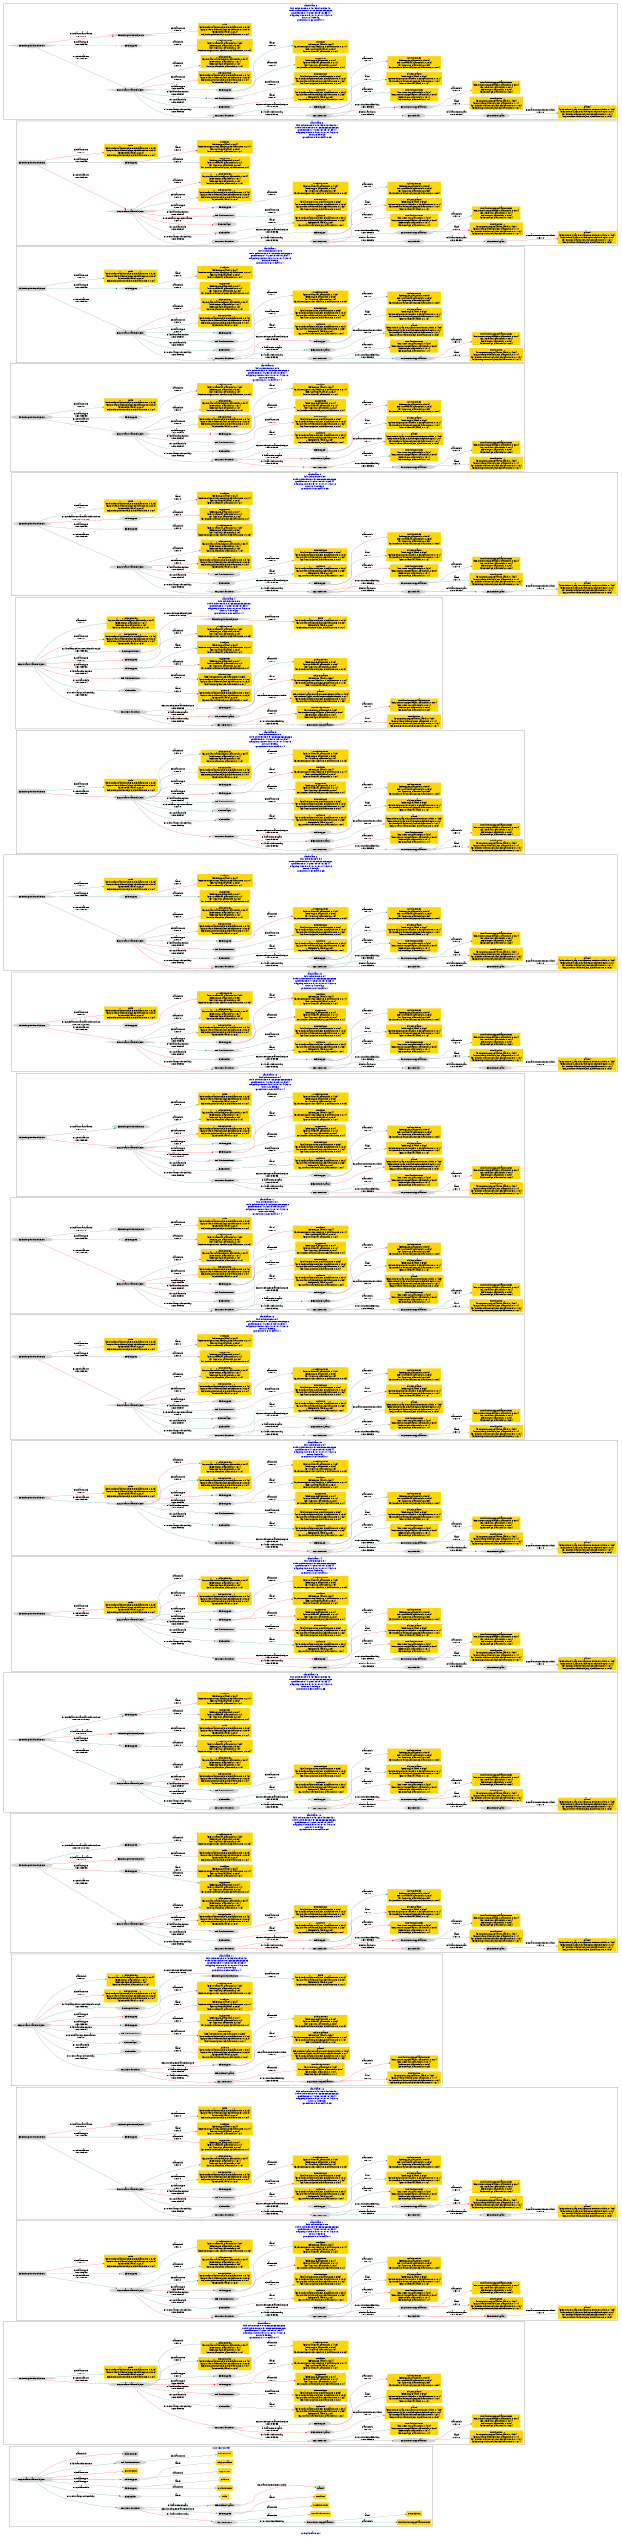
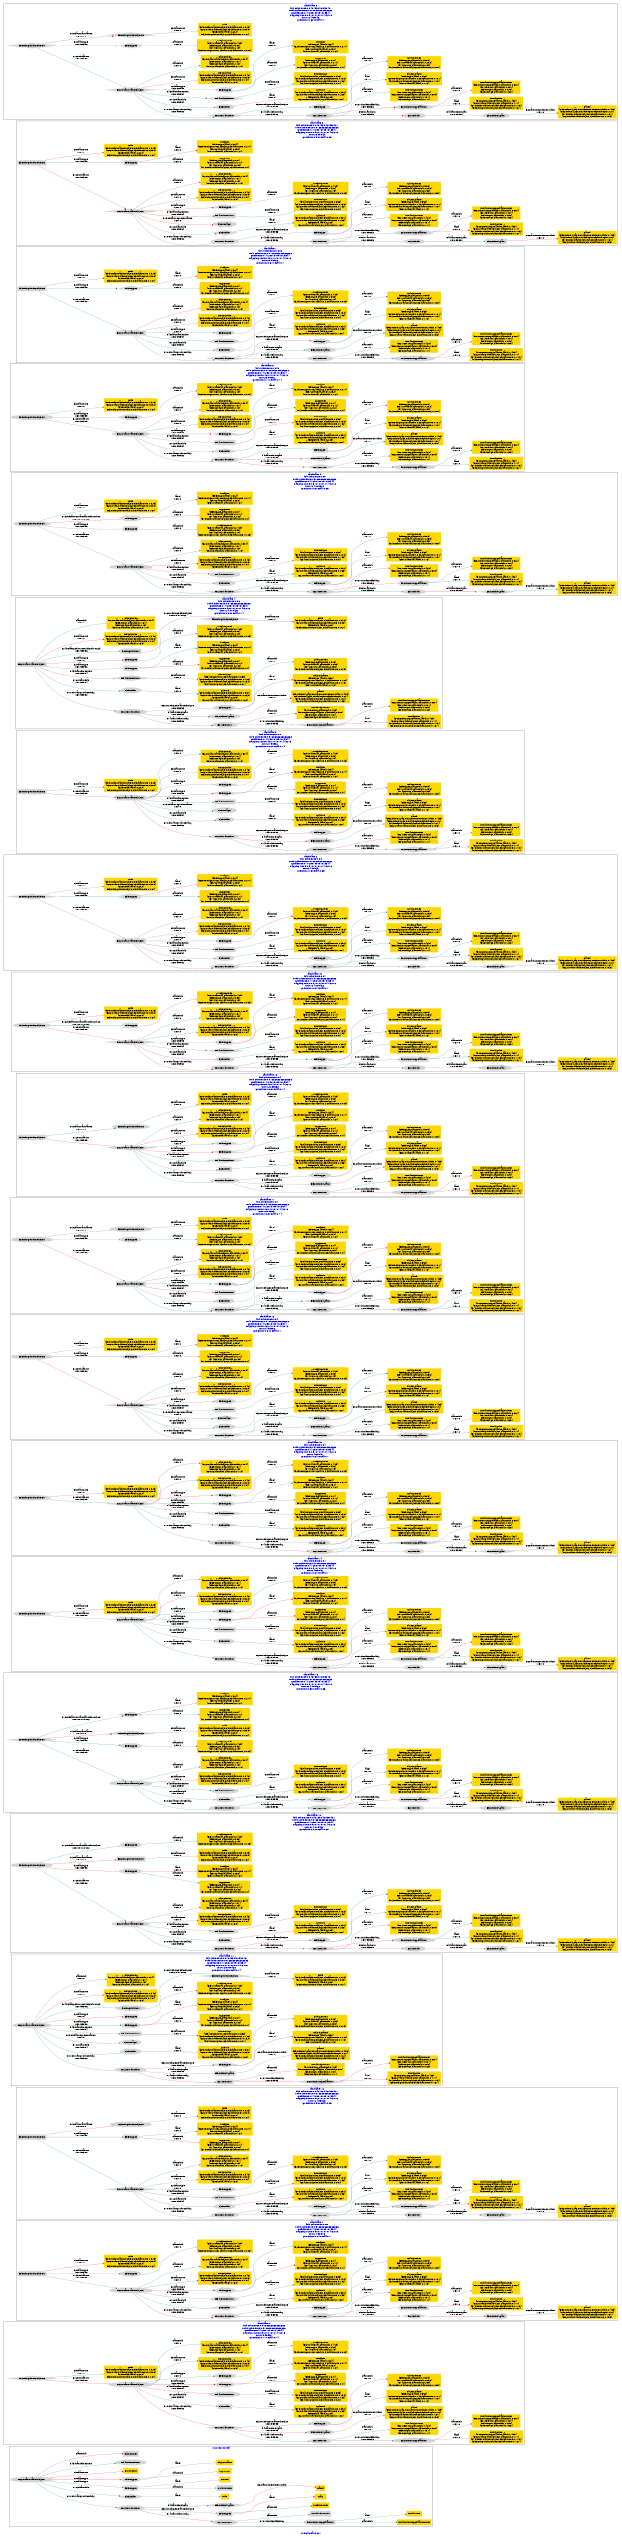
node "Dimensions": removed
node "Culture": label "Culture" -> "Person"
node "Culture_URI": fillcolor gold -> lightgray
node "Dated": fillcolor lightgray -> gold
node "Medium": label "Medium" -> "Man"
node "Attribution_URI": fillcolor gold -> lightgray
node "Description": label "Description" -> "Attribution"
